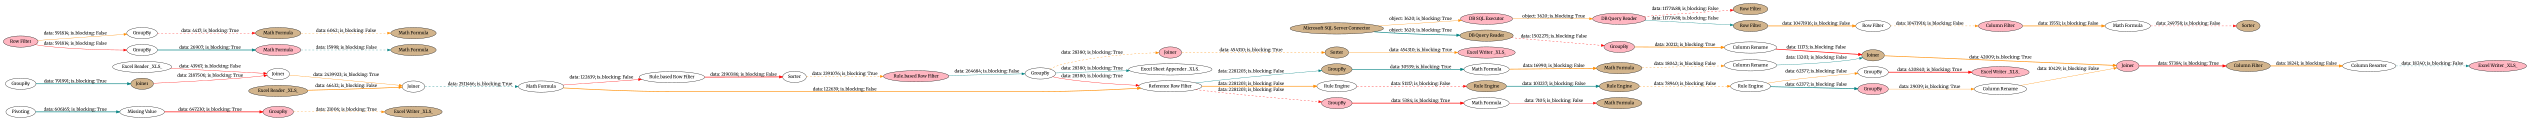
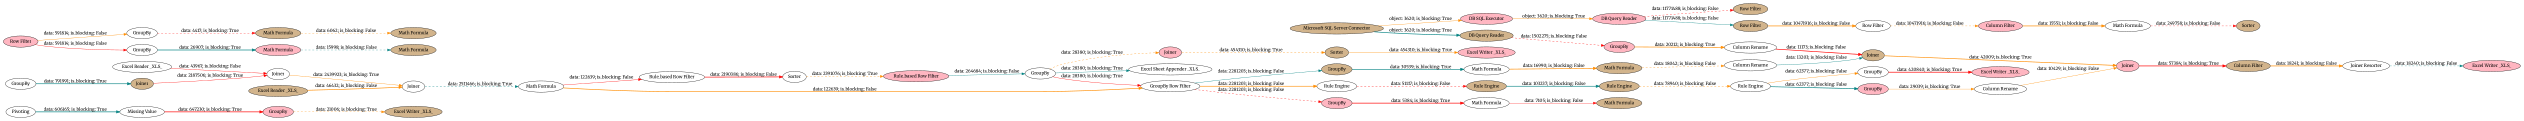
node "Column Resorter": label "Column Resorter" -> "Joiner Resorter"
node "Reference Row Filter": label "Reference Row Filter" -> "GroupBy Row Filter"
